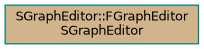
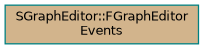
node "SGraphEditor::FGraphEditor SGraphEditor": label "SGraphEditor::FGraphEditor SGraphEditor" -> "SGraphEditor::FGraphEditor Events"
